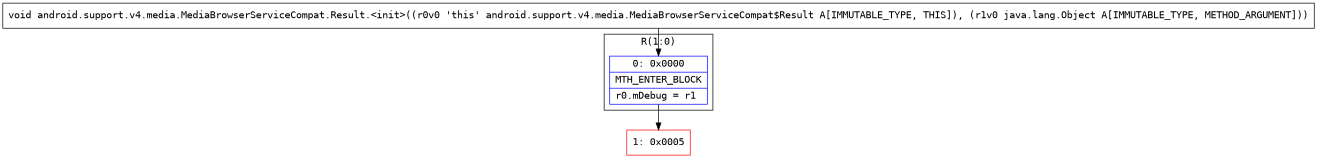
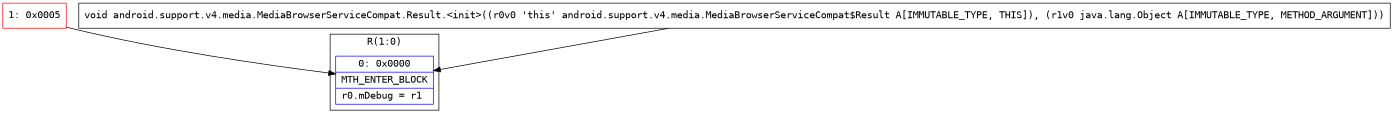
edge "0: 0x0000" -> "1: 0x0005": reversed
